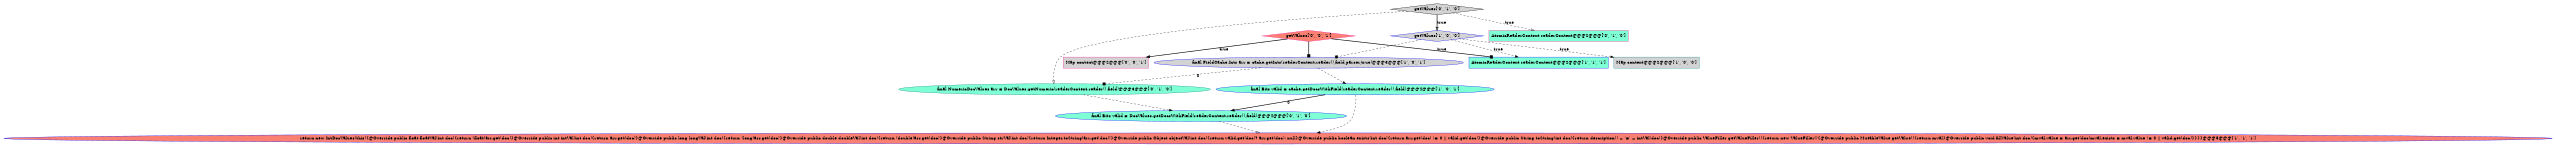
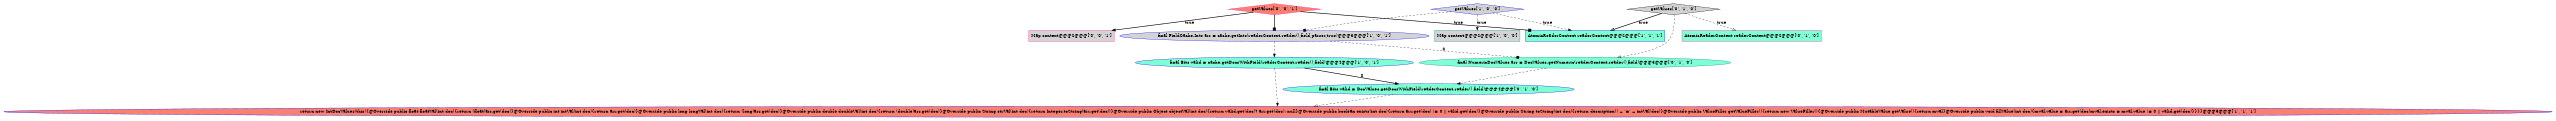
edge "getValues['0', '1', '0']" -> "getValues['1', '0', '0']": now "getValues['0', '1', '0']" -> "AtomicReaderContext readerContext@@@2@@@['1', '1', '1']"
